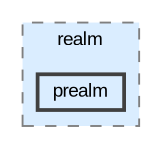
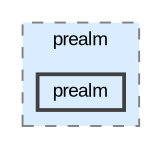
cluster "realm": label "realm" -> "prealm"
